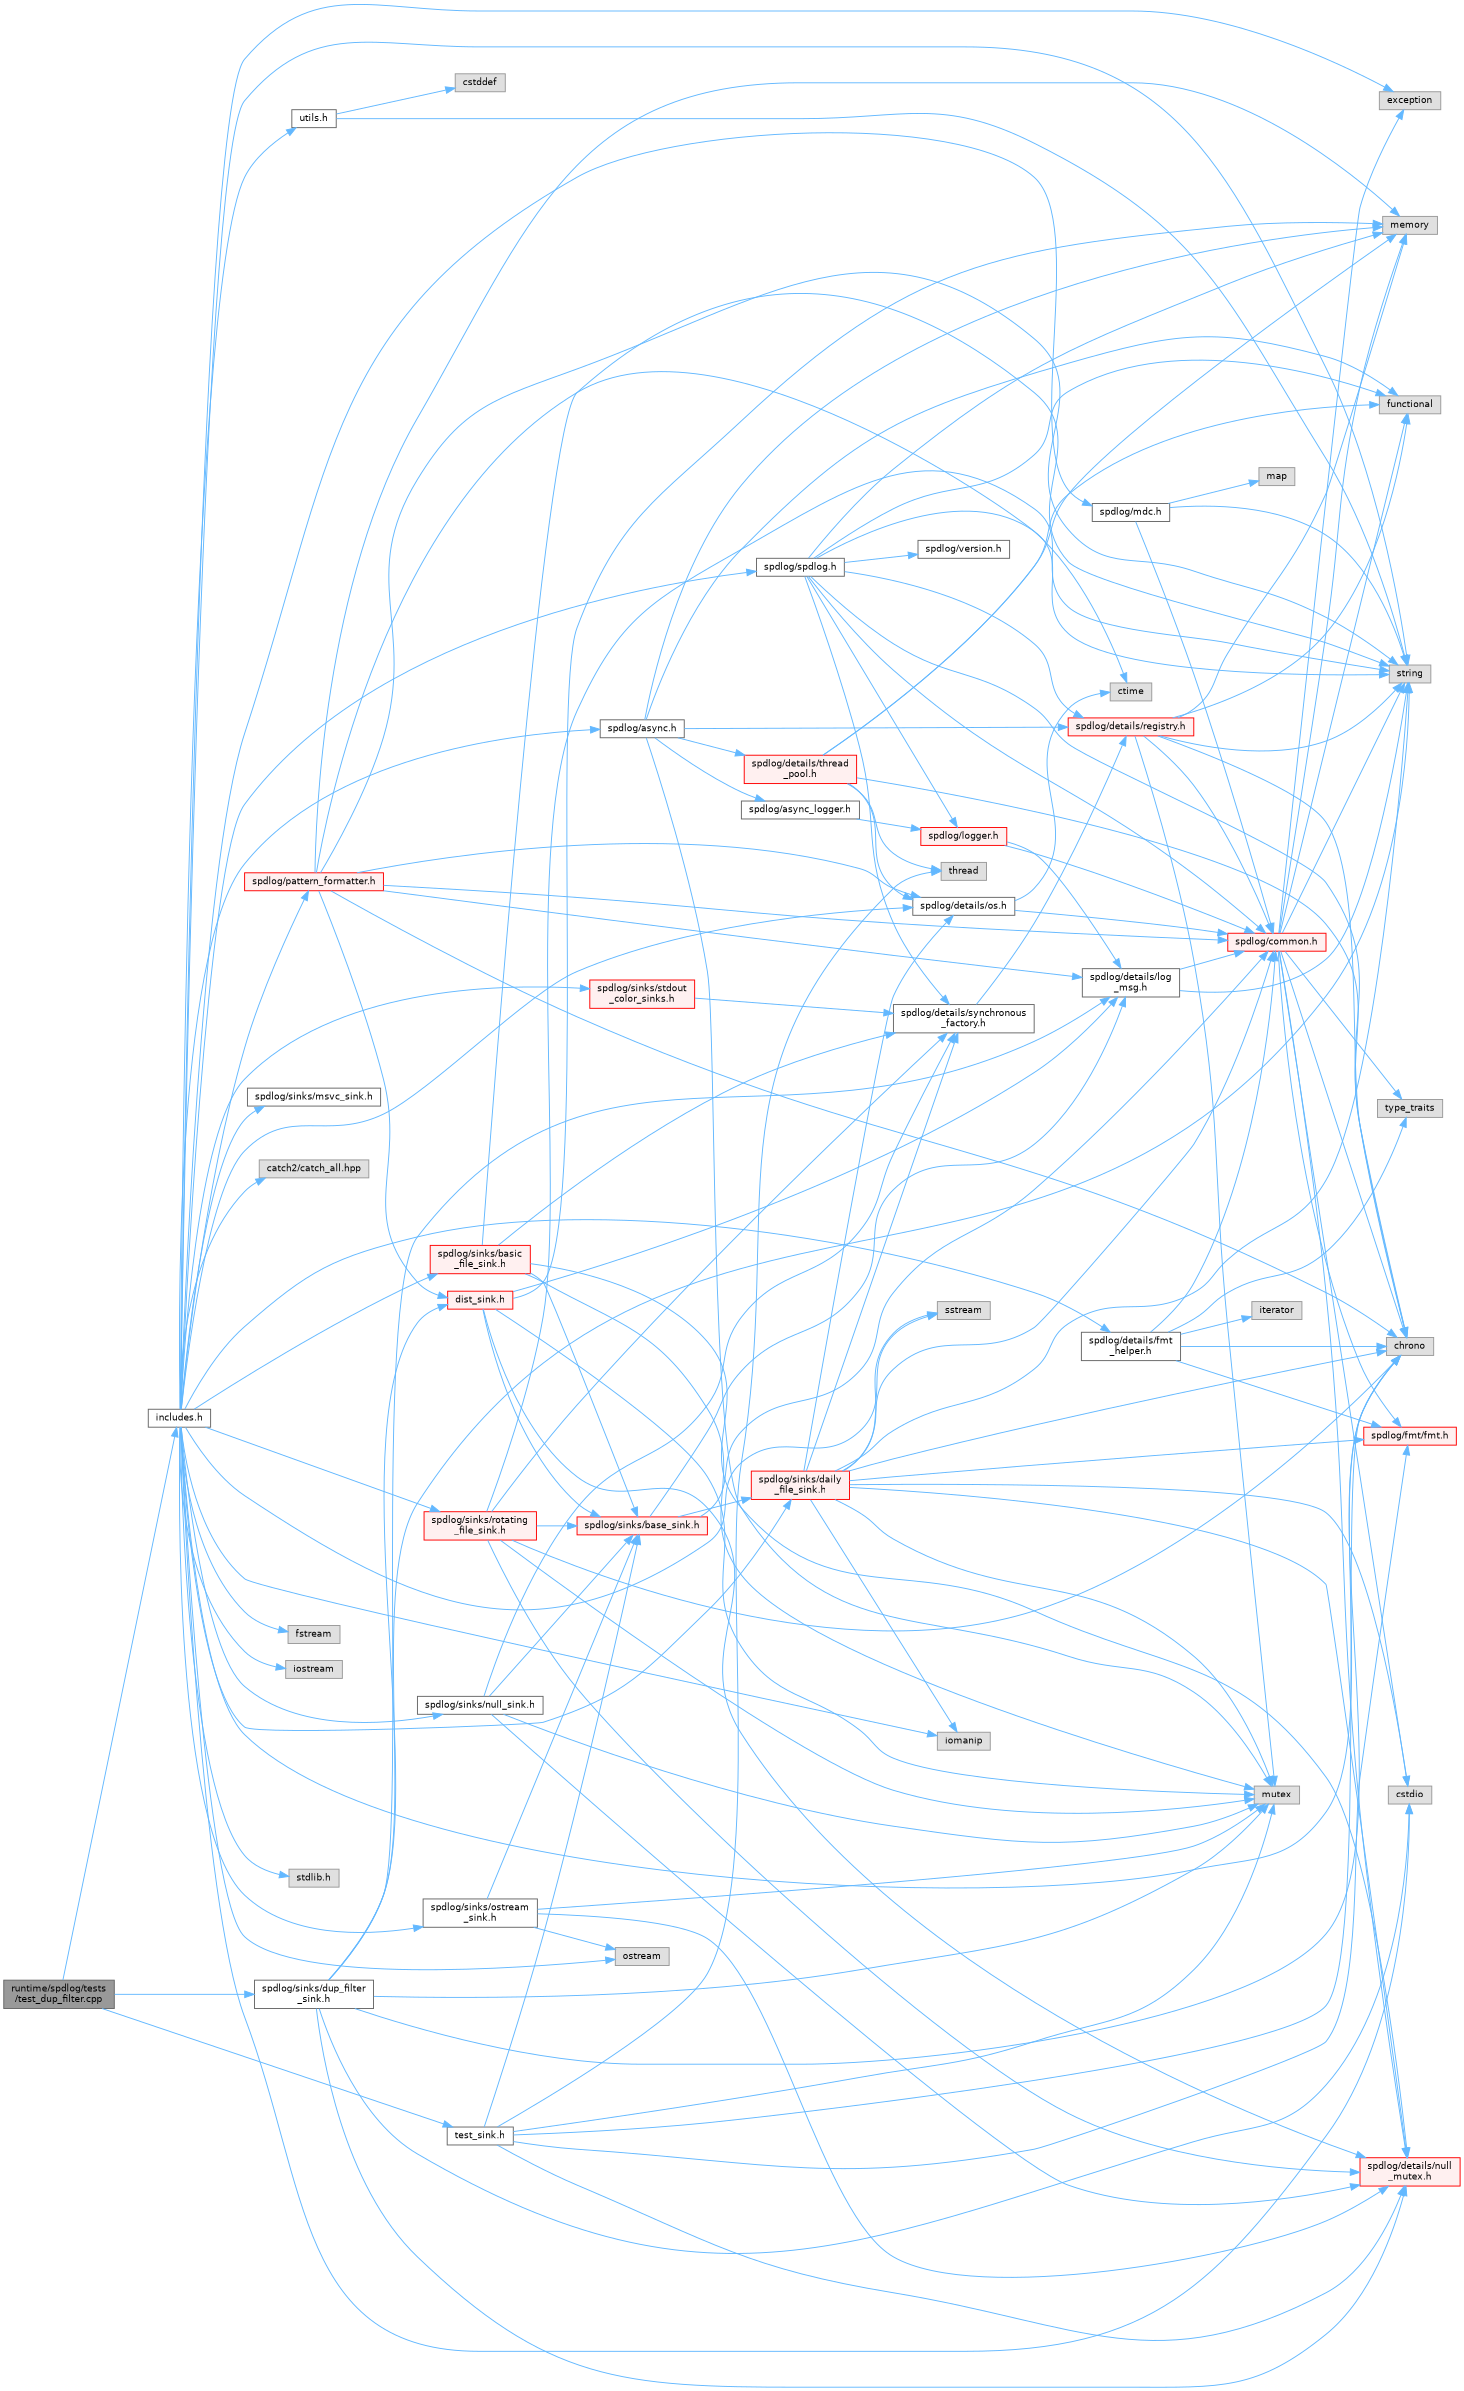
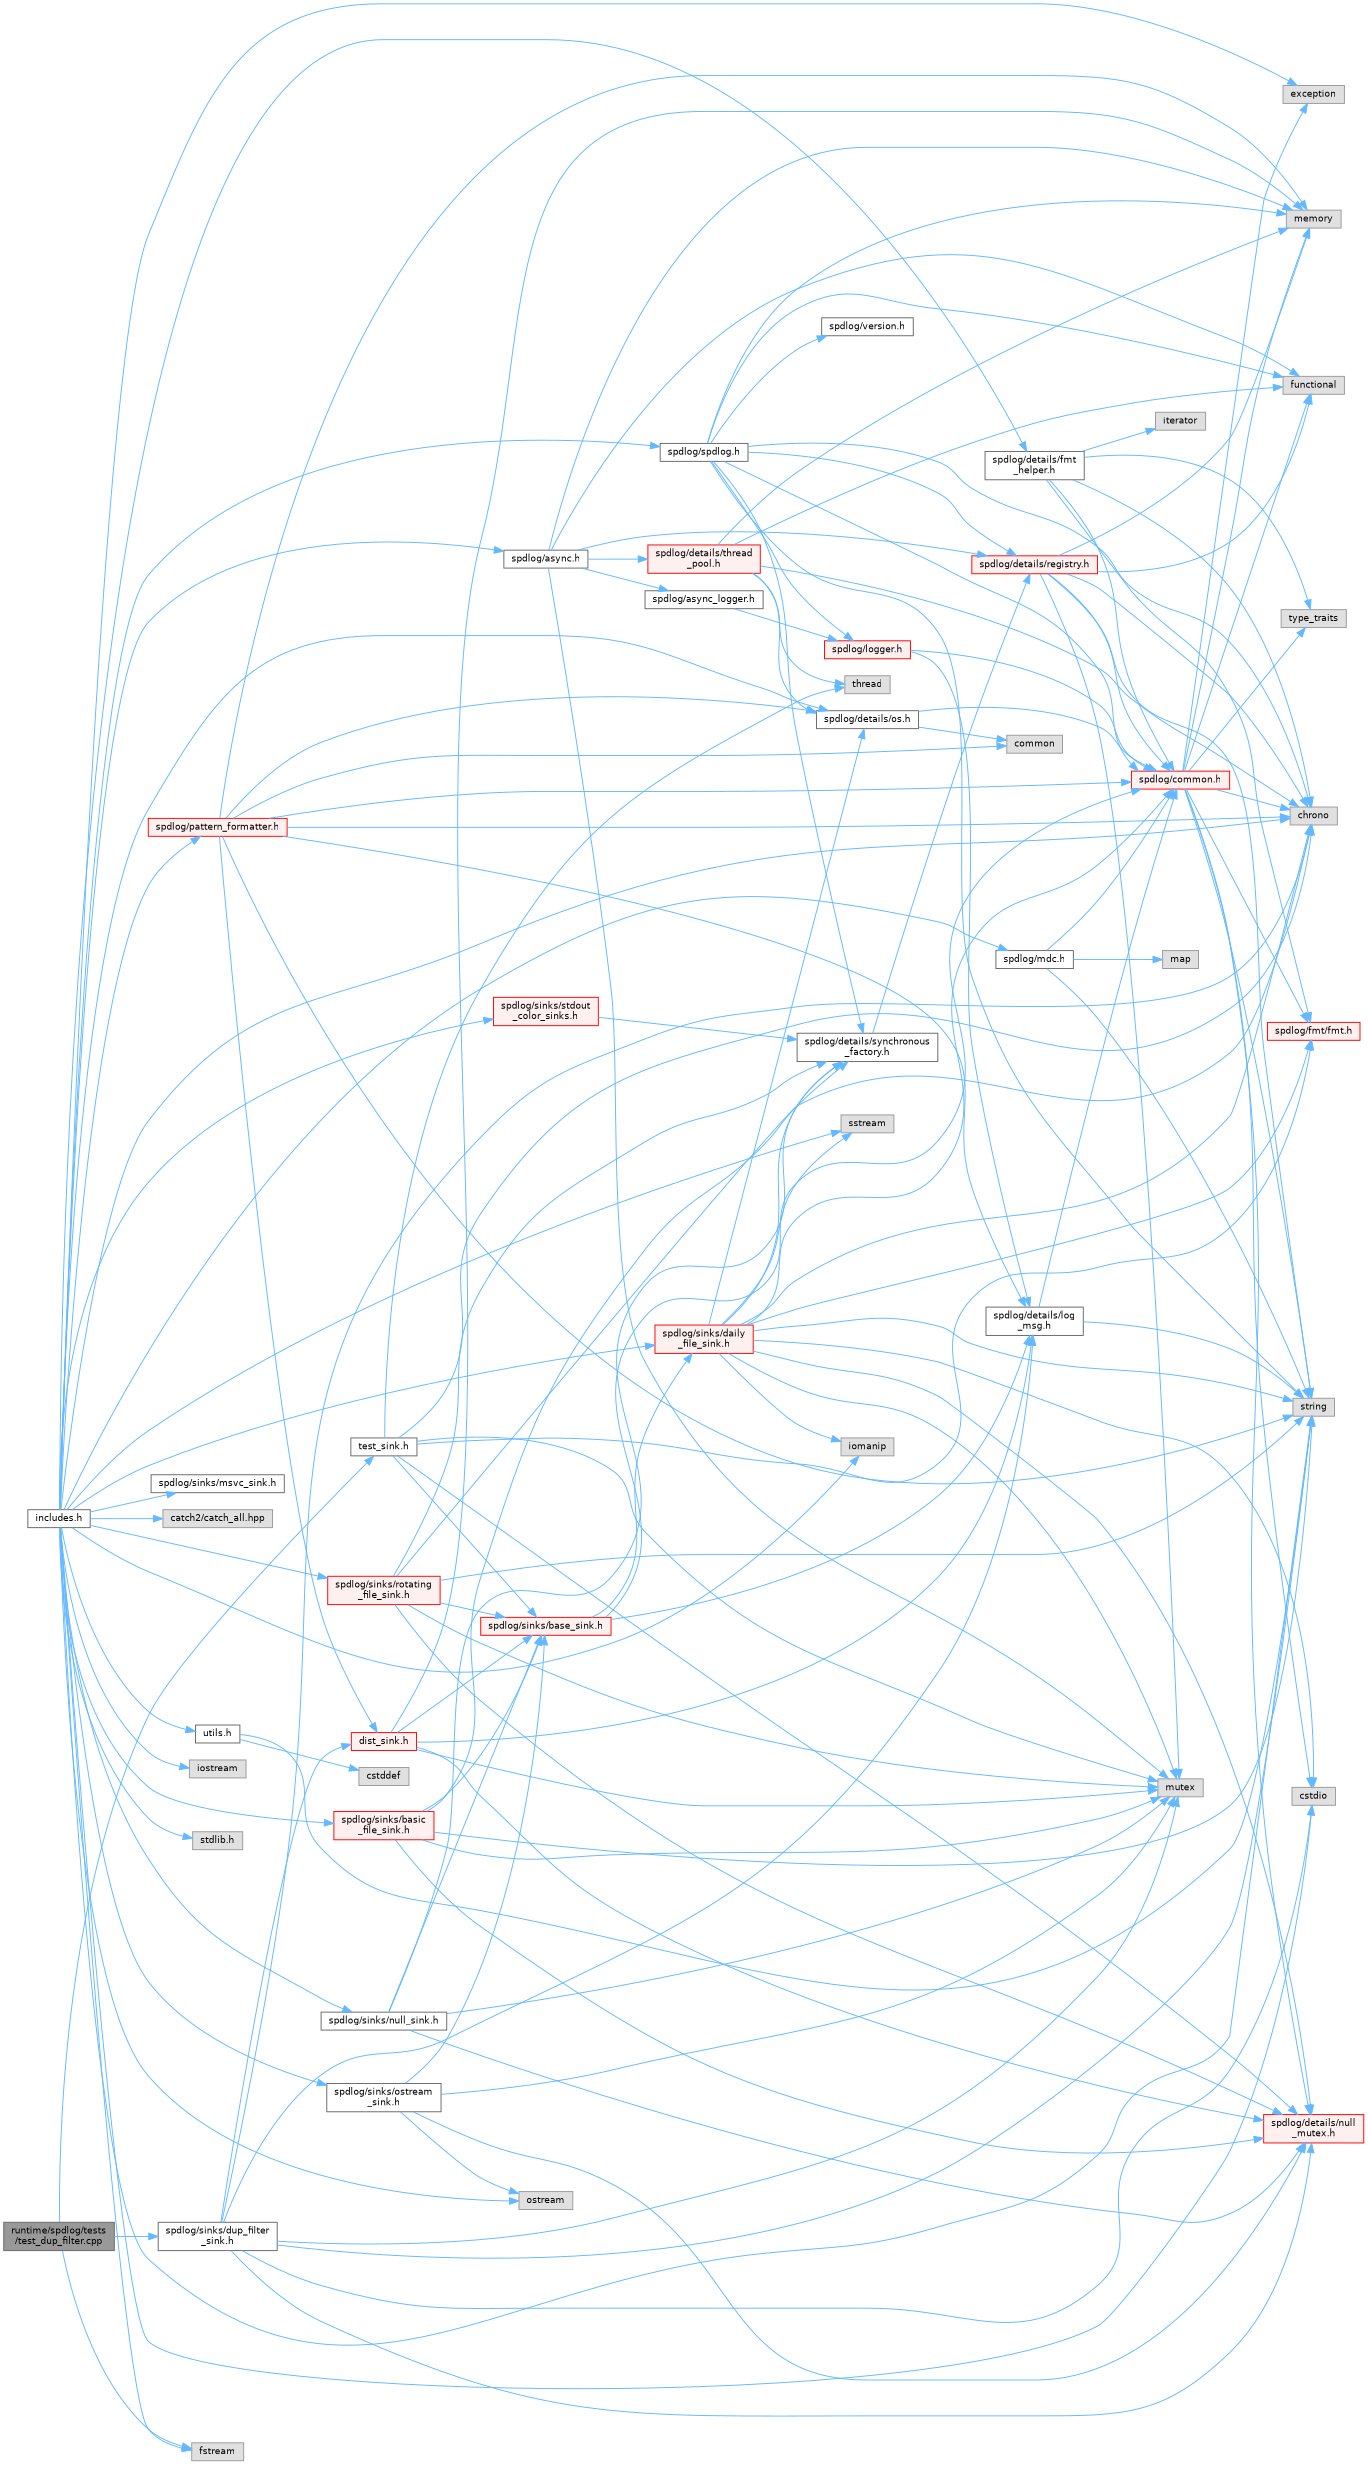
node "ctime": label "ctime" -> "common"
edge "runtime/spdlog/tests /test_dup_filter.cpp" -> "includes.h": now "runtime/spdlog/tests /test_dup_filter.cpp" -> "fstream"
